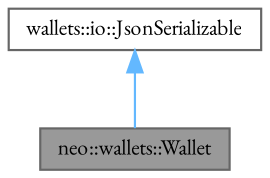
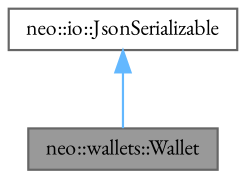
node "wallets::io::JsonSerializable": label "wallets::io::JsonSerializable" -> "neo::io::JsonSerializable"
